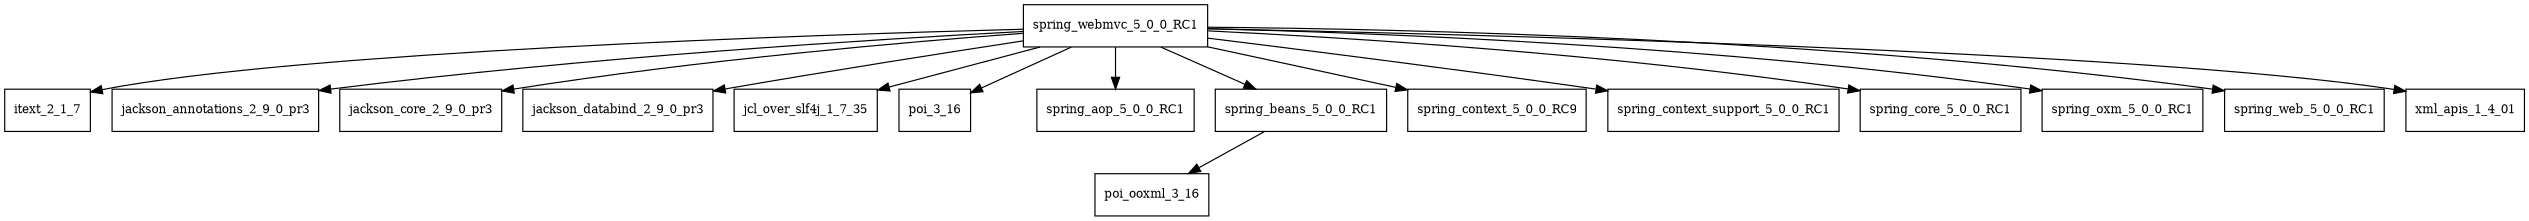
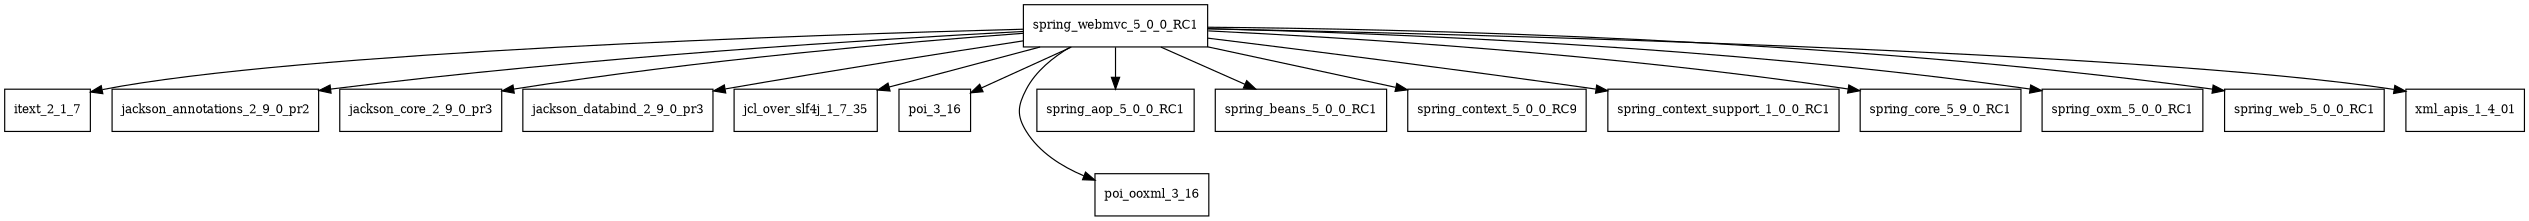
node "jackson_annotations_2_9_0_pr3": label "jackson_annotations_2_9_0_pr3" -> "jackson_annotations_2_9_0_pr2"
node "spring_context_support_5_0_0_RC1": label "spring_context_support_5_0_0_RC1" -> "spring_context_support_1_0_0_RC1"
node "spring_core_5_0_0_RC1": label "spring_core_5_0_0_RC1" -> "spring_core_5_9_0_RC1"
edge "spring_beans_5_0_0_RC1" -> "poi_ooxml_3_16": now "spring_webmvc_5_0_0_RC1" -> "poi_ooxml_3_16"
